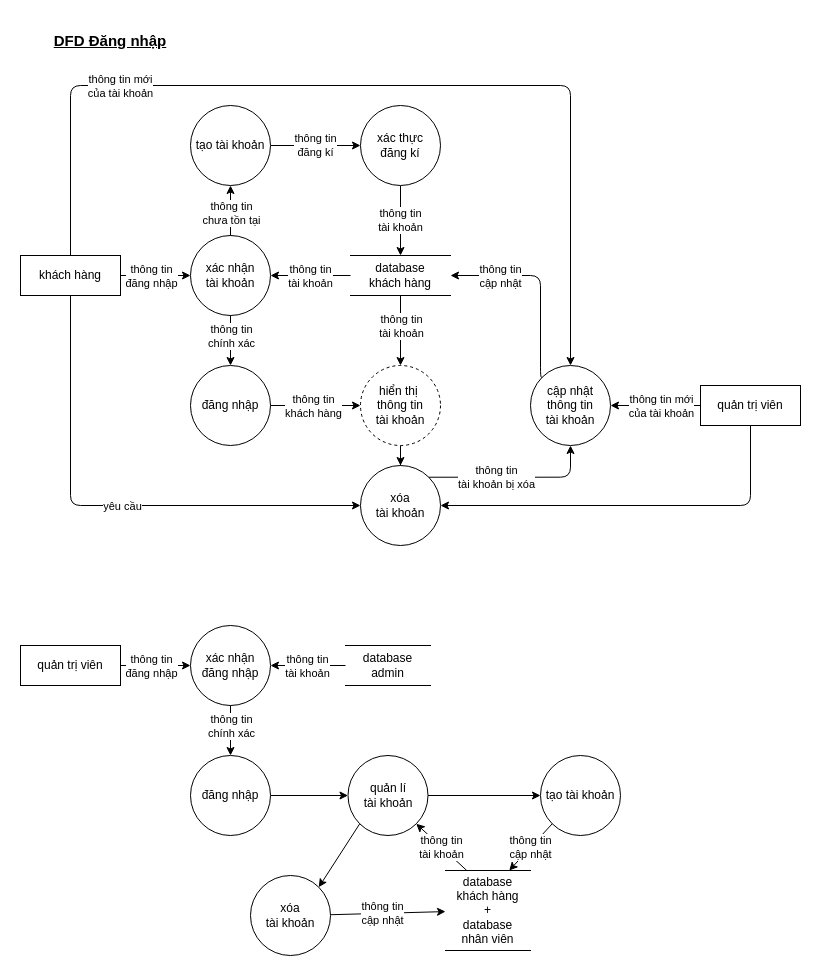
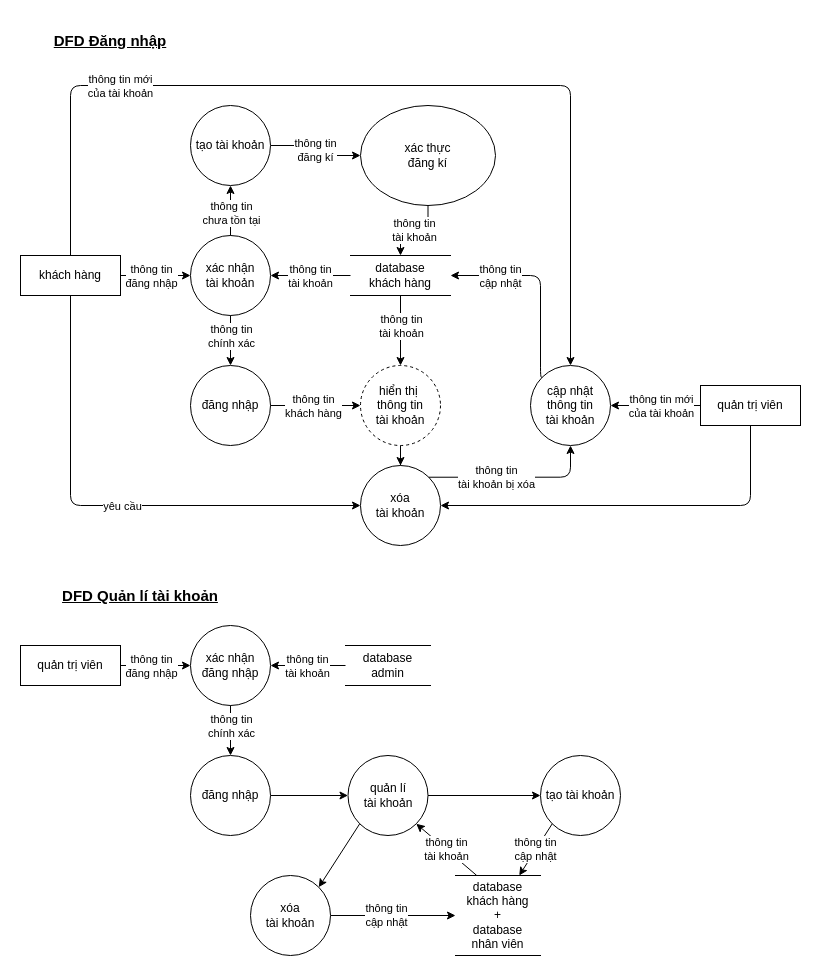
node "xác thực đăng kí": size 80x80 -> 135x100
node "DFD Quản lí tài khoản": added
node "database khách hàng + database nhân viên": moved (488, 911) -> (498, 916)
